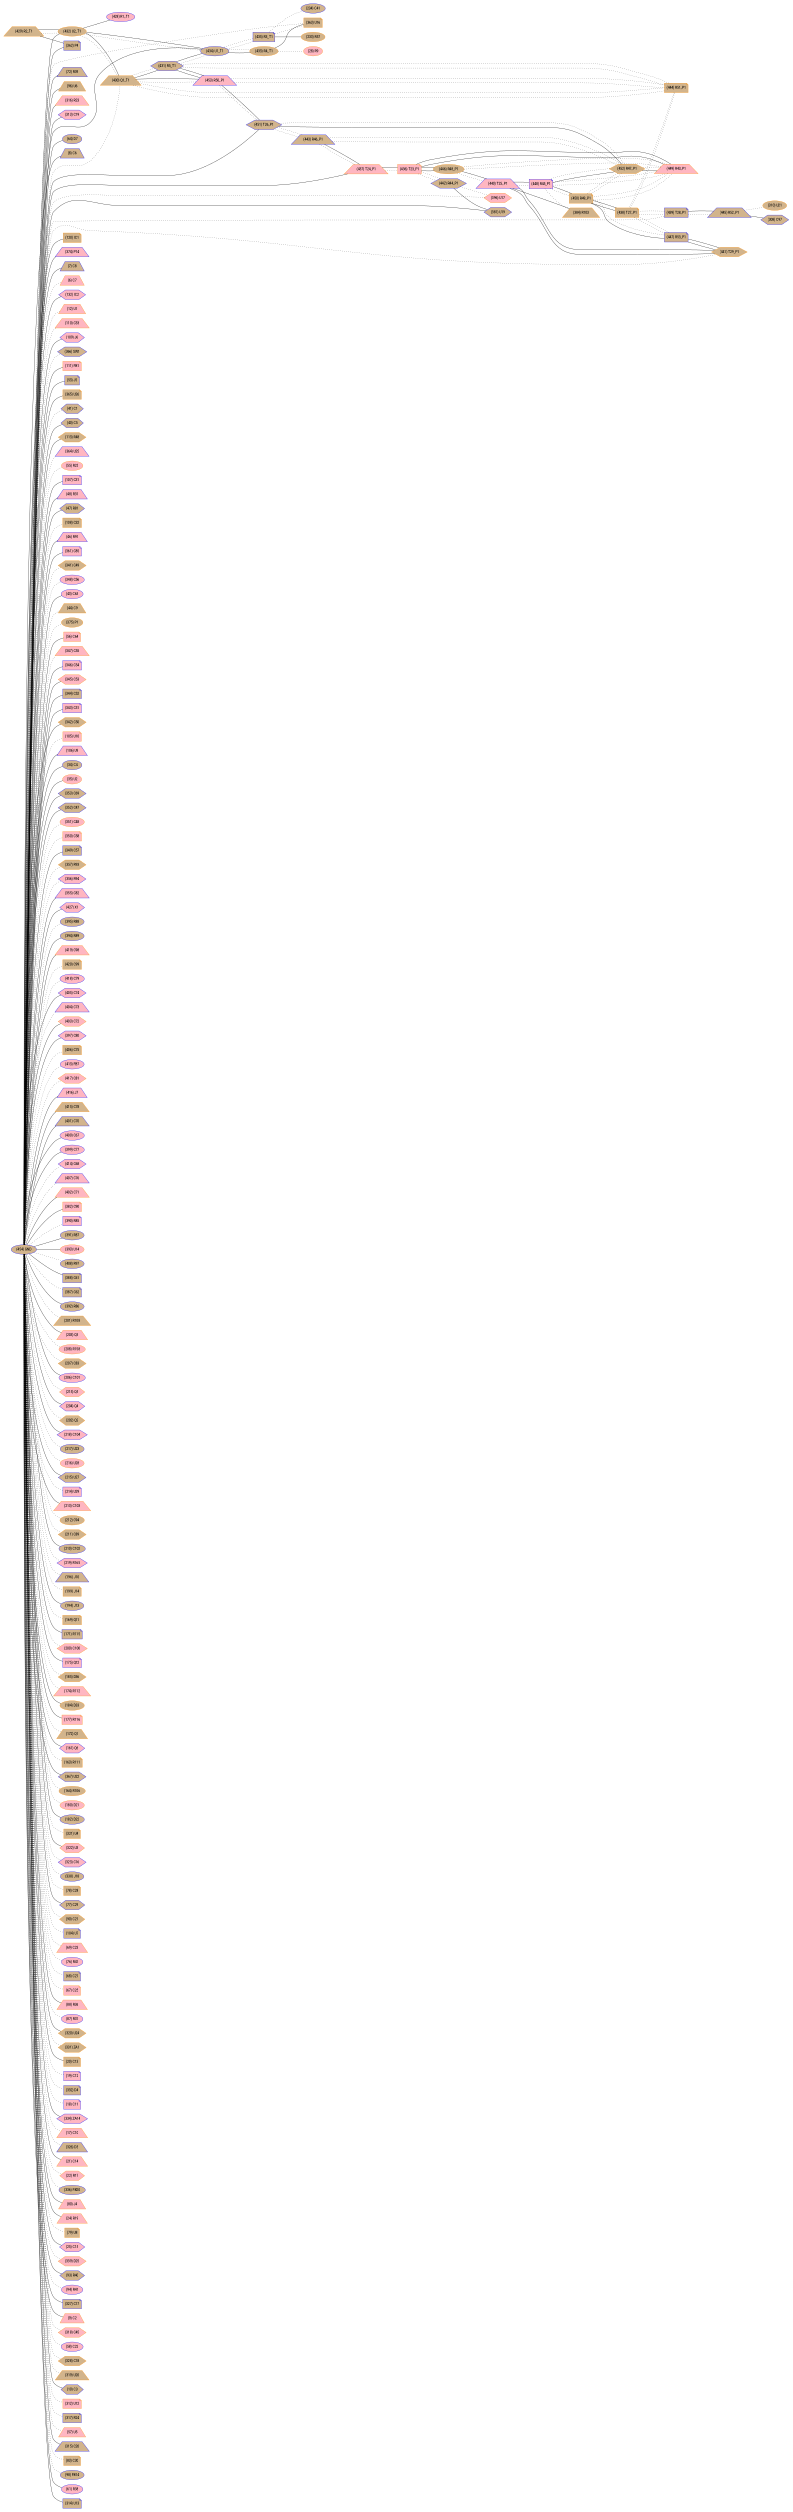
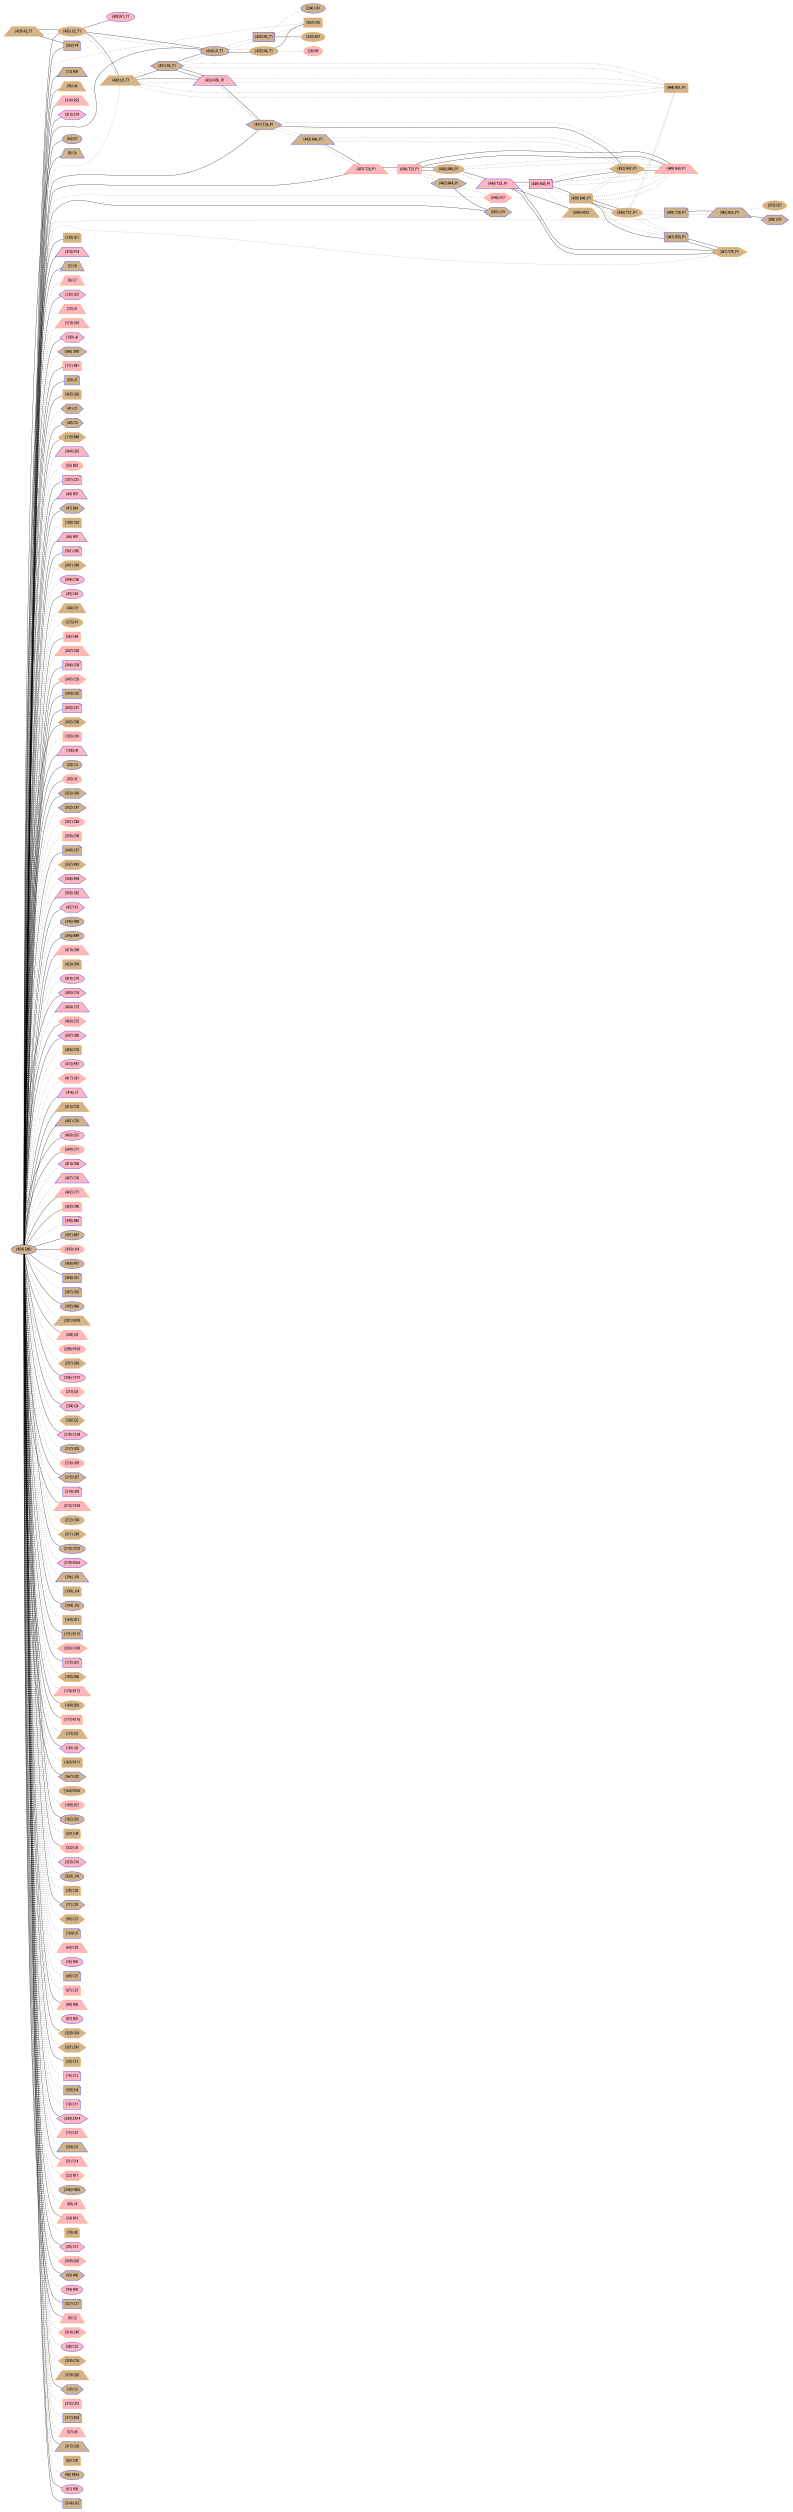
node "(438) T27_P1": shape note -> ellipse
edge "(352) C47" -- "(454) GND": style solid -> dotted
node "(399) C77": color blue -> darkorange
edge "(454) GND" -- "(80) J4": style solid -> dotted
